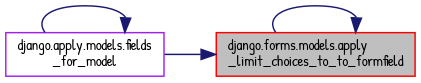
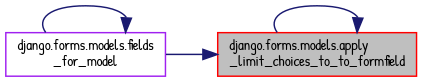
node "django.apply.models.fields _for_model": label "django.apply.models.fields _for_model" -> "django.forms.models.fields _for_model"
